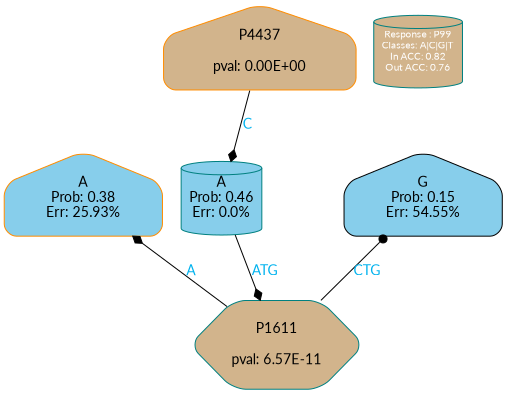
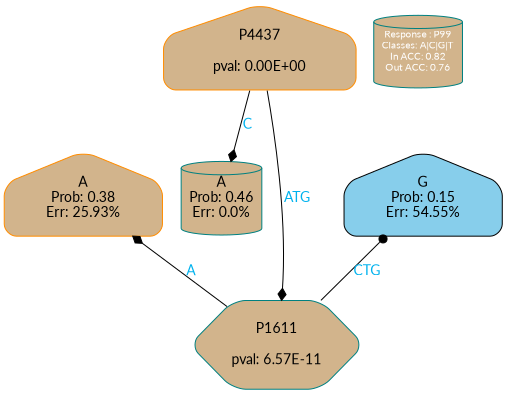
node "A Prob: 0.38 Err: 25.93%": fillcolor skyblue -> tan
node "A Prob: 0.46 Err: 0.0%": fillcolor skyblue -> tan
edge "A Prob: 0.46 Err: 0.0%" -> "P1611 pval: 6.57E-11": now "P4437 pval: 0.00E+00" -> "P1611 pval: 6.57E-11"
